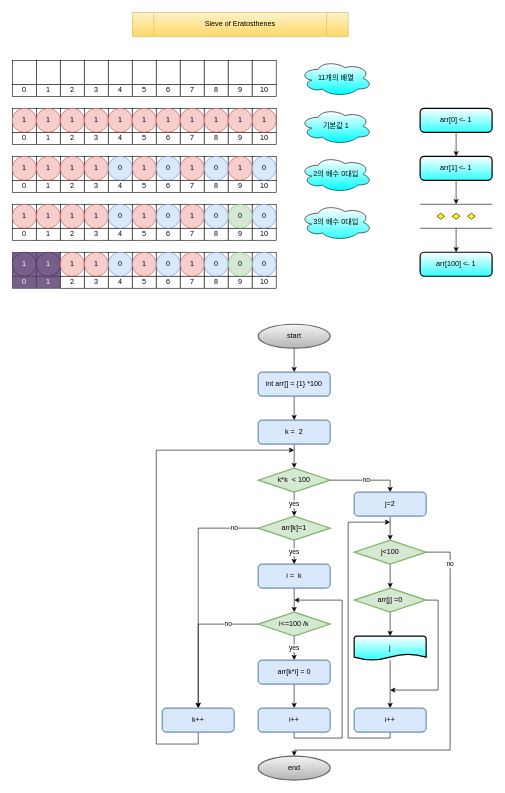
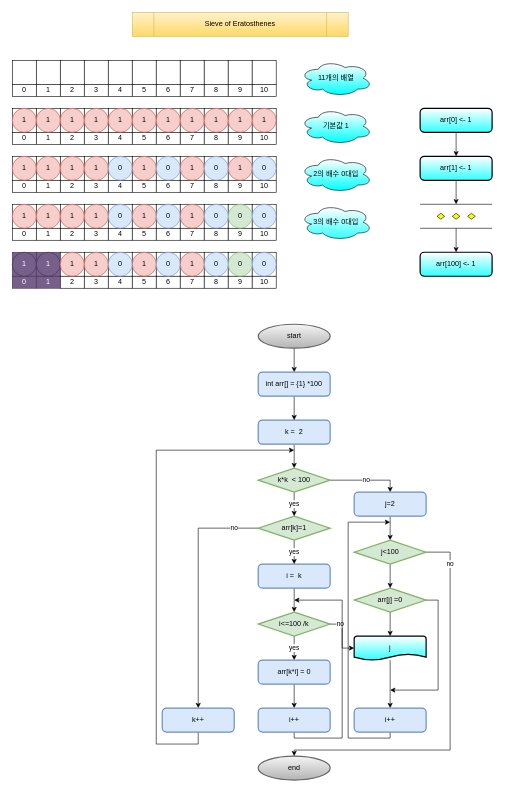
edge "i<=100 /k" -> "k++": now "i<=100 /k" -> "j"
